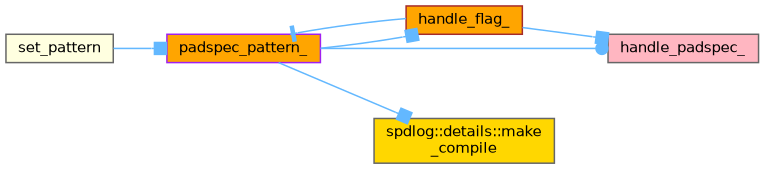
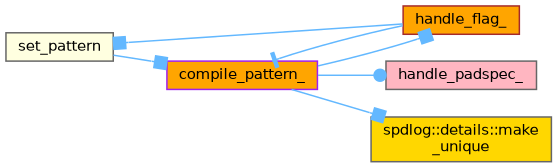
edge "handle_flag_" -> "handle_padspec_": now "handle_flag_" -> "set_pattern"
node "padspec_pattern_": label "padspec_pattern_" -> "compile_pattern_"
node "spdlog::details::make _compile": label "spdlog::details::make _compile" -> "spdlog::details::make _unique"
